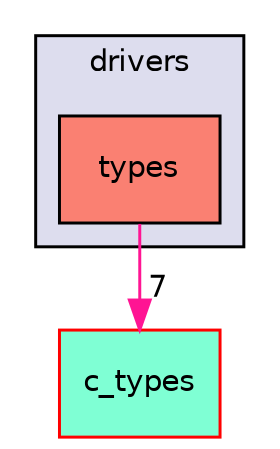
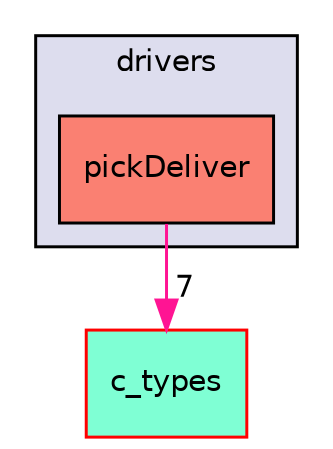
node "types": label "types" -> "pickDeliver"
